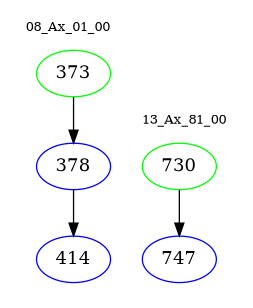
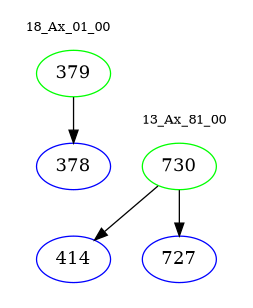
cluster "08_Ax_01_00": label "08_Ax_01_00" -> "18_Ax_01_00"
node "373": label "373" -> "379"
edge "378" -> "414": now "730" -> "414"
node "747": label "747" -> "727"
